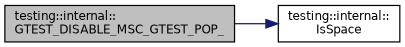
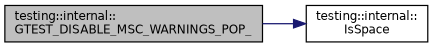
node "testing::internal:: GTEST_DISABLE_MSC_GTEST_POP_": label "testing::internal:: GTEST_DISABLE_MSC_GTEST_POP_" -> "testing::internal:: GTEST_DISABLE_MSC_WARNINGS_POP_"
